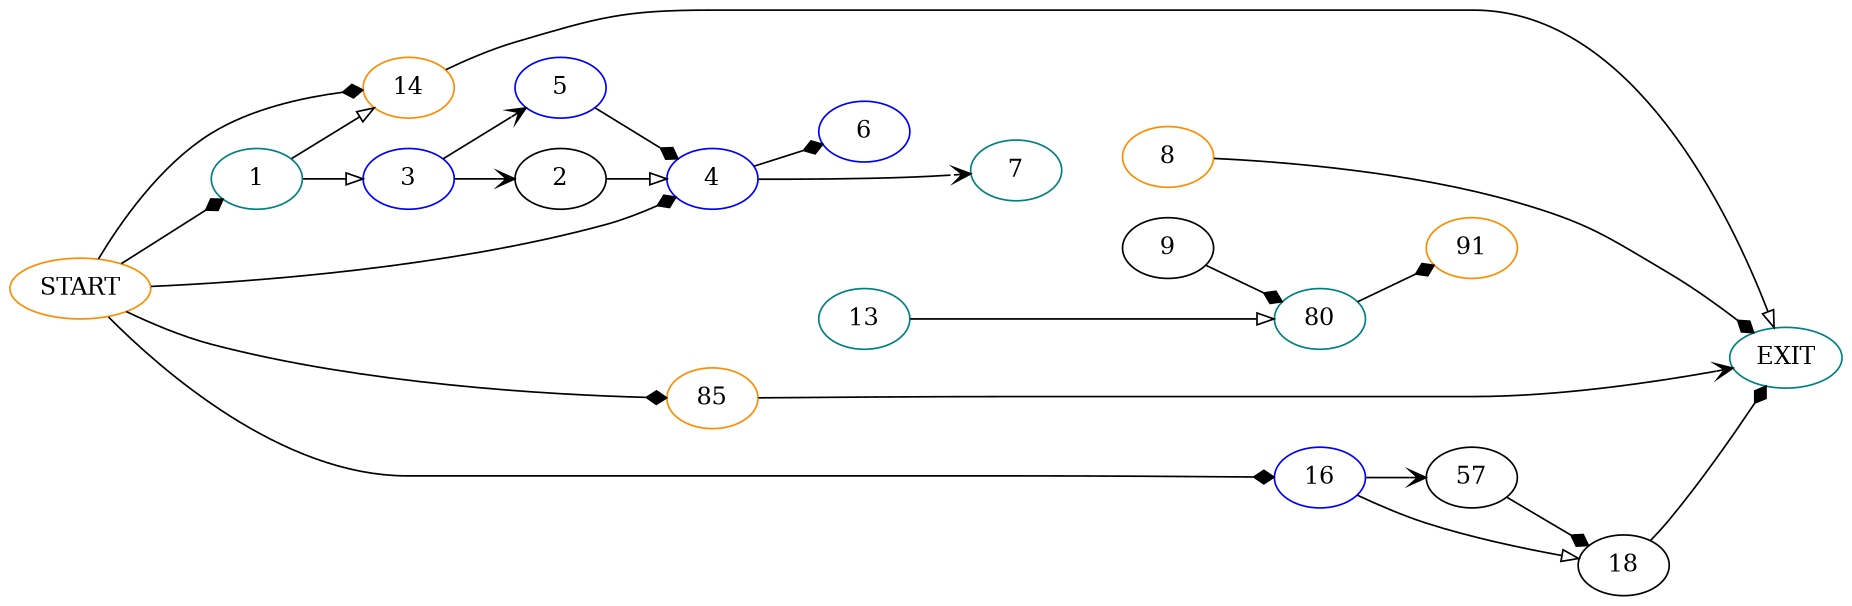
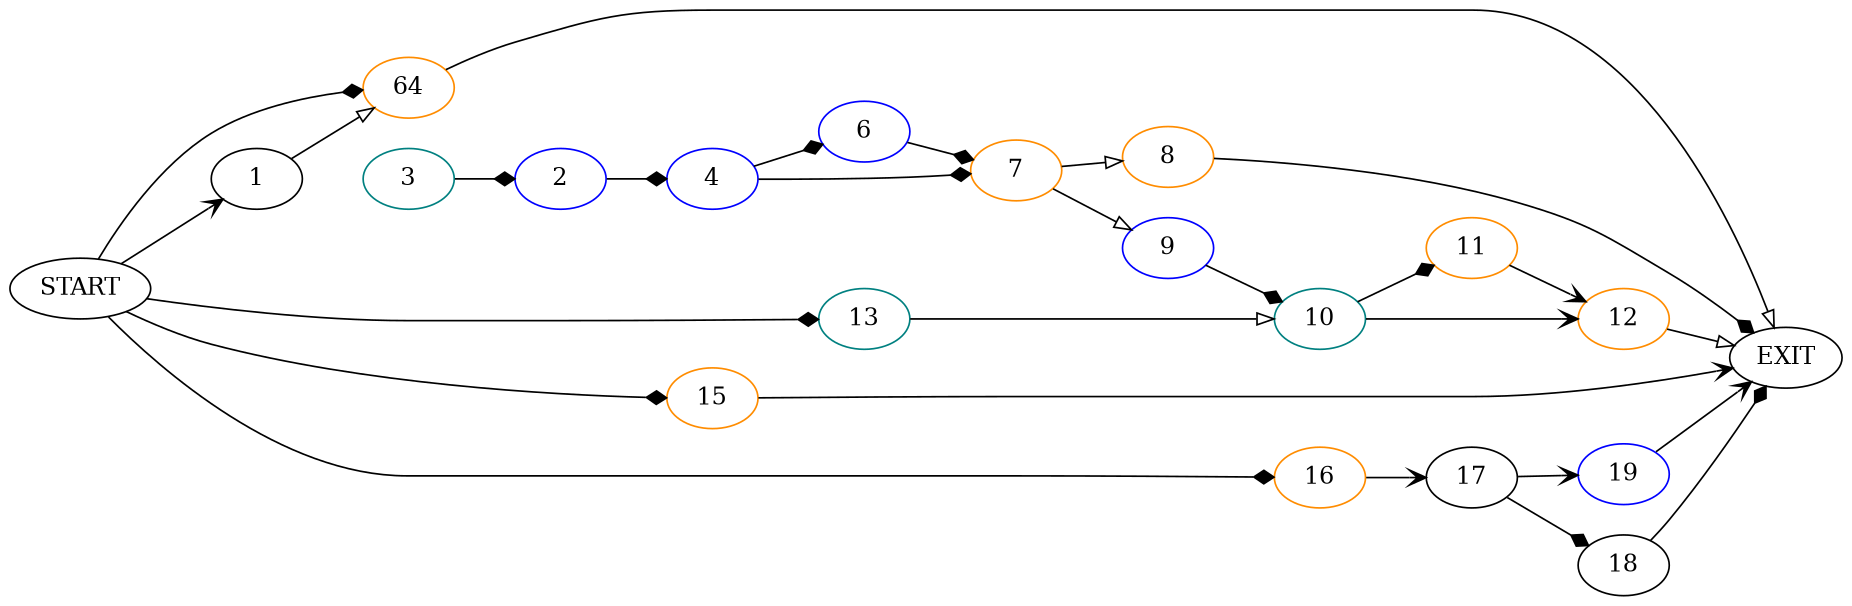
node "14": label "14" -> "64"
node "5": removed
edge "6" -> "7": added
edge "7" -> "8": added
node "7": color teal -> darkorange
node "1": color teal -> black
edge "1" -> "3": removed
node "3": color blue -> teal
edge "3" -> "2": arrowhead vee -> diamond
node "2": color black -> blue
edge "2" -> "4": arrowhead onormal -> diamond
edge "4" -> "7": arrowhead vee -> diamond
edge "7" -> "9": added
edge "START" -> "1": arrowhead diamond -> vee
node "9": color black -> blue
node "91": label "91" -> "11"
edge "START" -> "4": now "START" -> "13"
node "START": color darkorange -> black
node "80": label "80" -> "10"
node "12": added
node "EXIT": color teal -> black
node "85": label "85" -> "15"
node "19": added
node "16": color blue -> darkorange
node "57": label "57" -> "17"
edge "16" -> "18": removed
